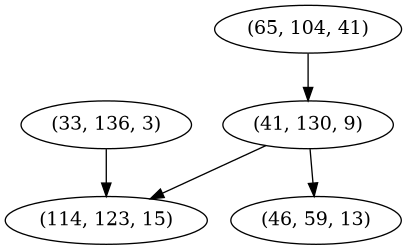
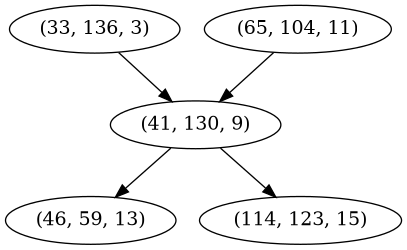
node "(65, 104, 41)": label "(65, 104, 41)" -> "(65, 104, 11)"
edge "(33, 136, 3)" -> "(114, 123, 15)": now "(33, 136, 3)" -> "(41, 130, 9)"
